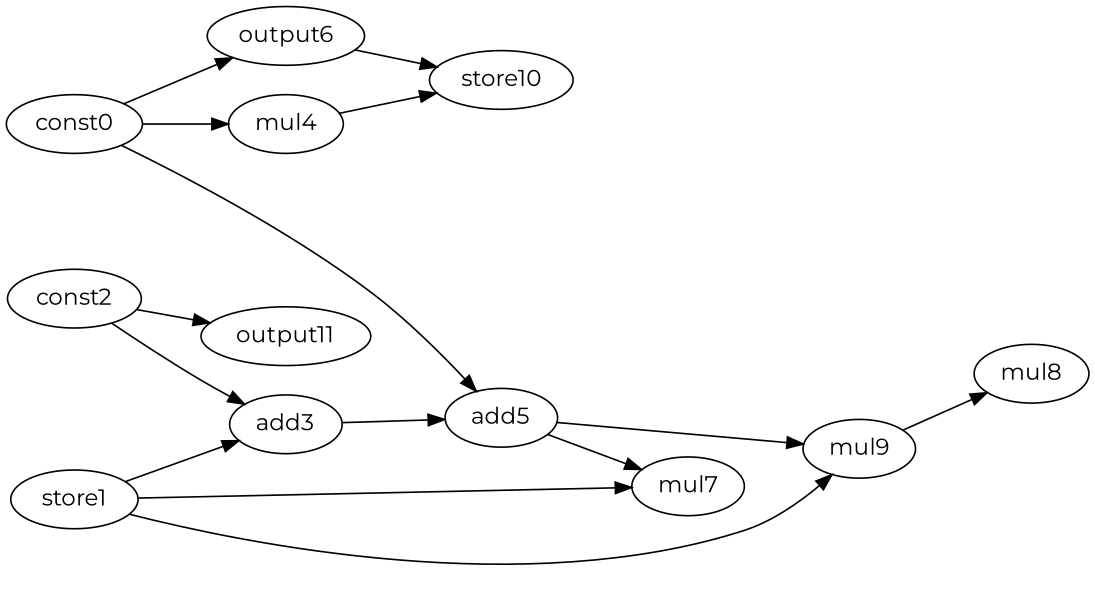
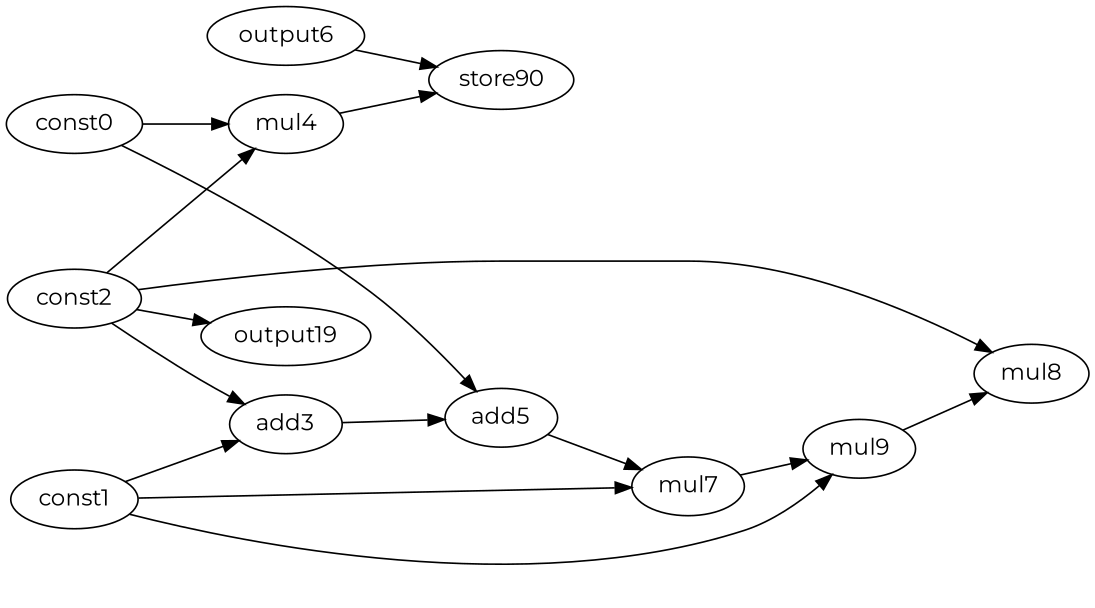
node "store10": label "store10" -> "store90"
edge "const0" -> "output6": removed
edge "const2" -> "mul4": added
edge "const2" -> "mul8": added
node "output11": label "output11" -> "output19"
edge "add5" -> "mul9": now "mul7" -> "mul9"
node "store1": label "store1" -> "const1"
